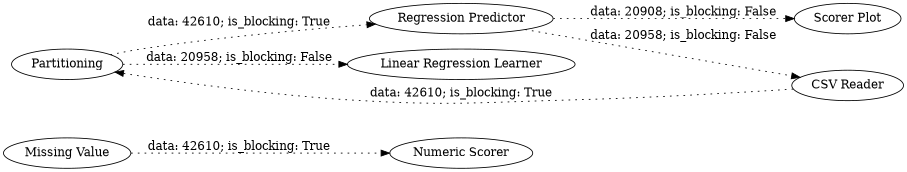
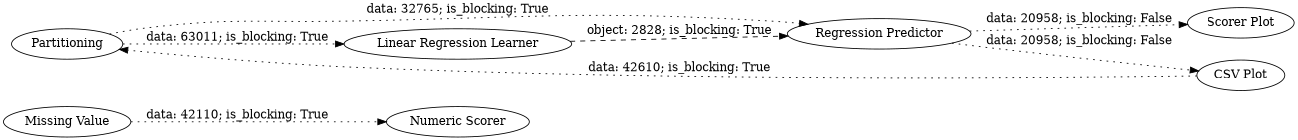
edge "Regression Predictor" -> "Scorer Plot": label "data: 20908; is_blocking: False" -> "data: 20958; is_blocking: False"
edge "Partitioning" -> "Regression Predictor": label "data: 42610; is_blocking: True" -> "data: 32765; is_blocking: True"
edge "Linear Regression Learner" -> "Regression Predictor": added, label "object: 2828; is_blocking: True"
edge "Partitioning" -> "Linear Regression Learner": label "data: 20958; is_blocking: False" -> "data: 63011; is_blocking: True"
node "CSV Reader": label "CSV Reader" -> "CSV Plot"
edge "Missing Value" -> "Numeric Scorer": label "data: 42610; is_blocking: True" -> "data: 42110; is_blocking: True"
